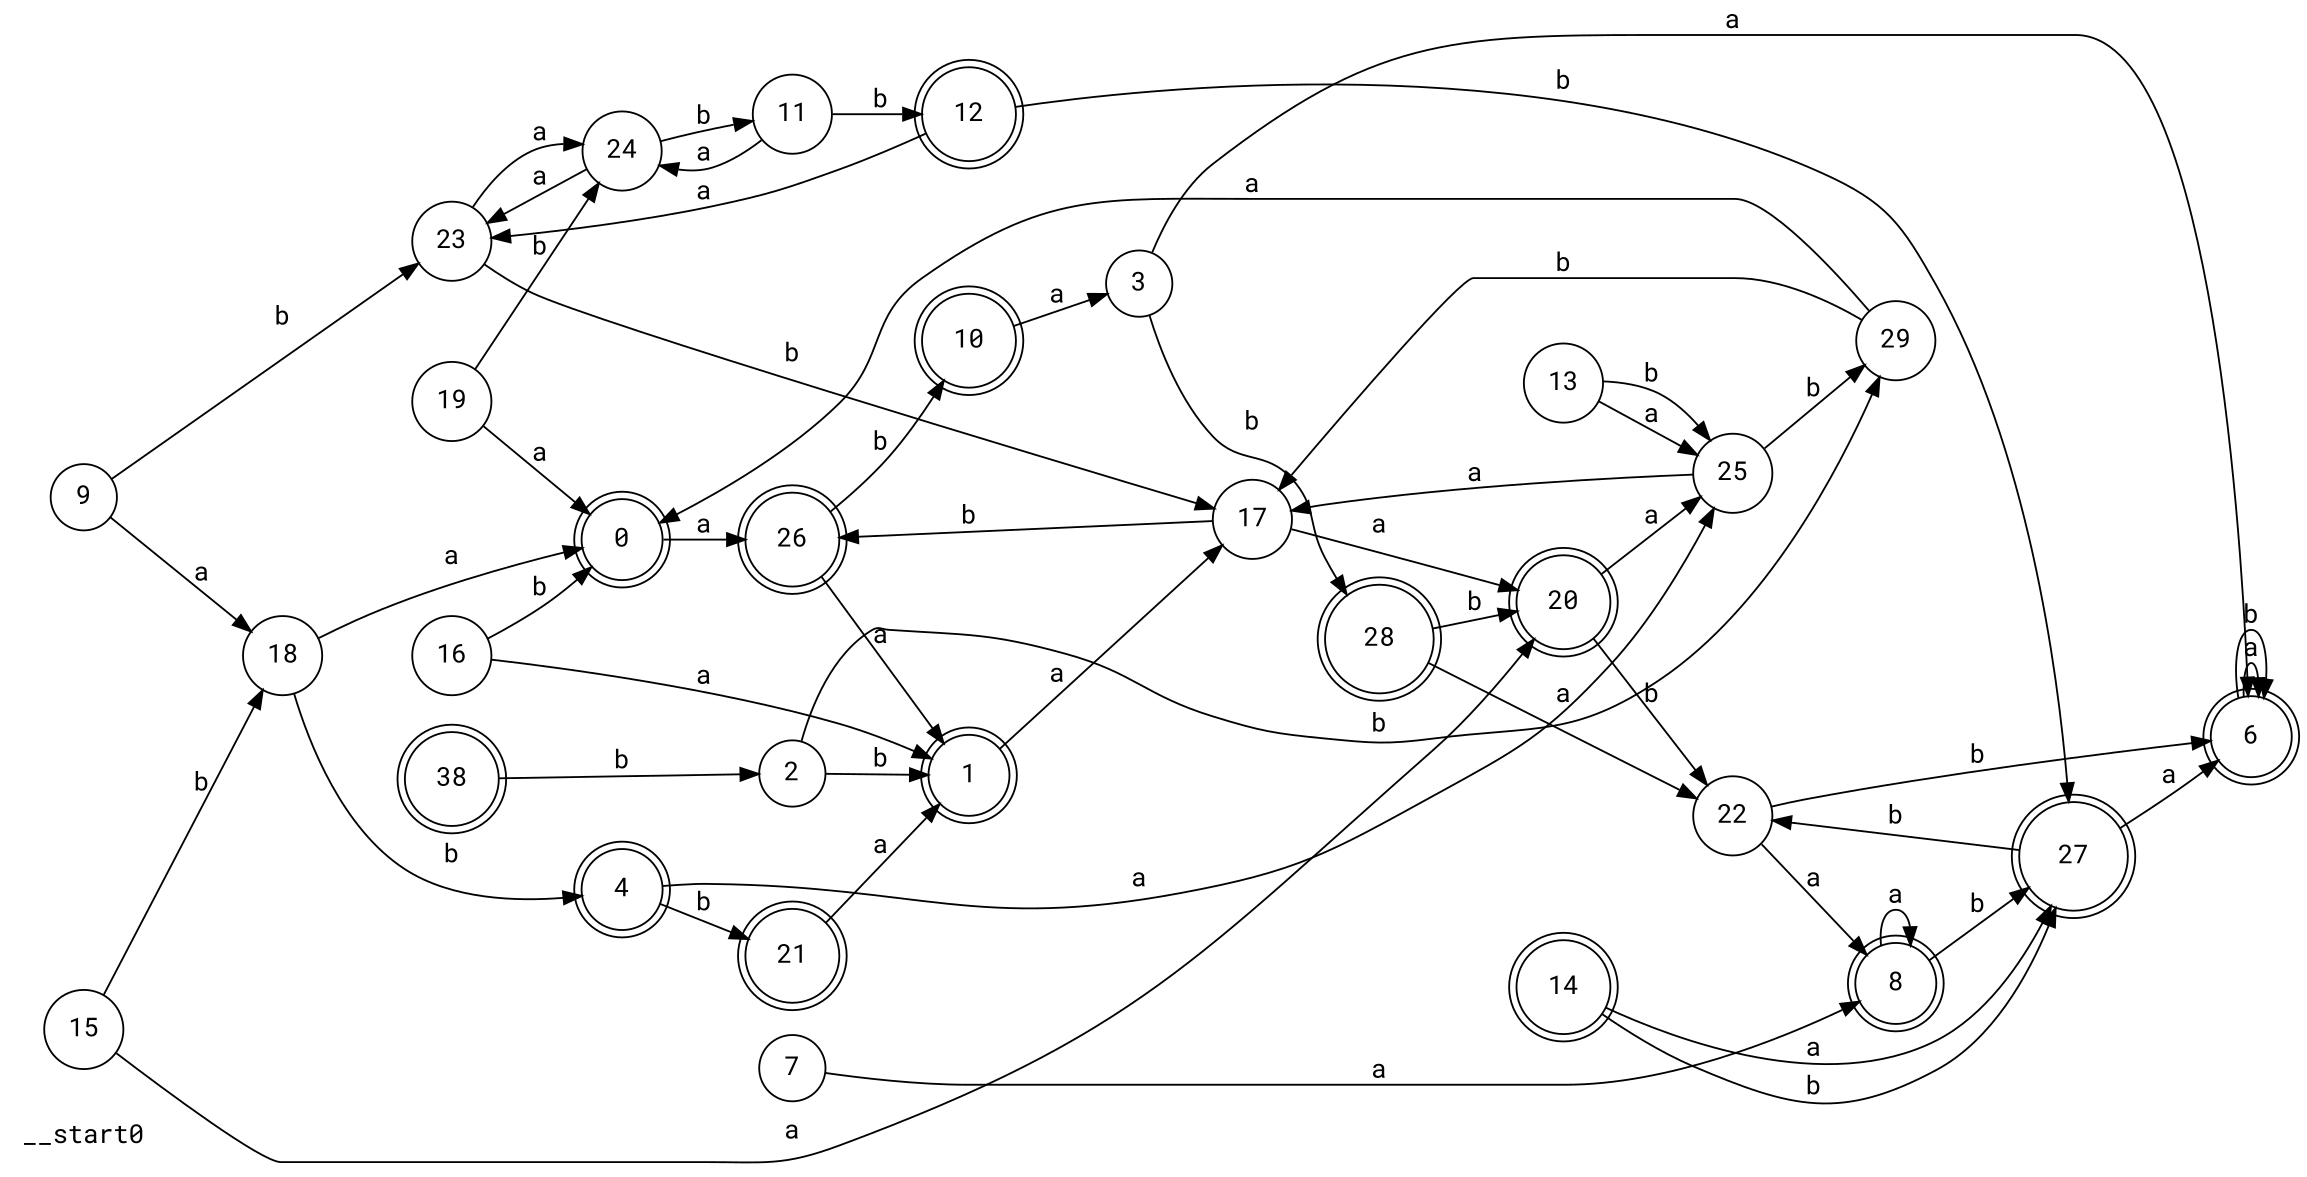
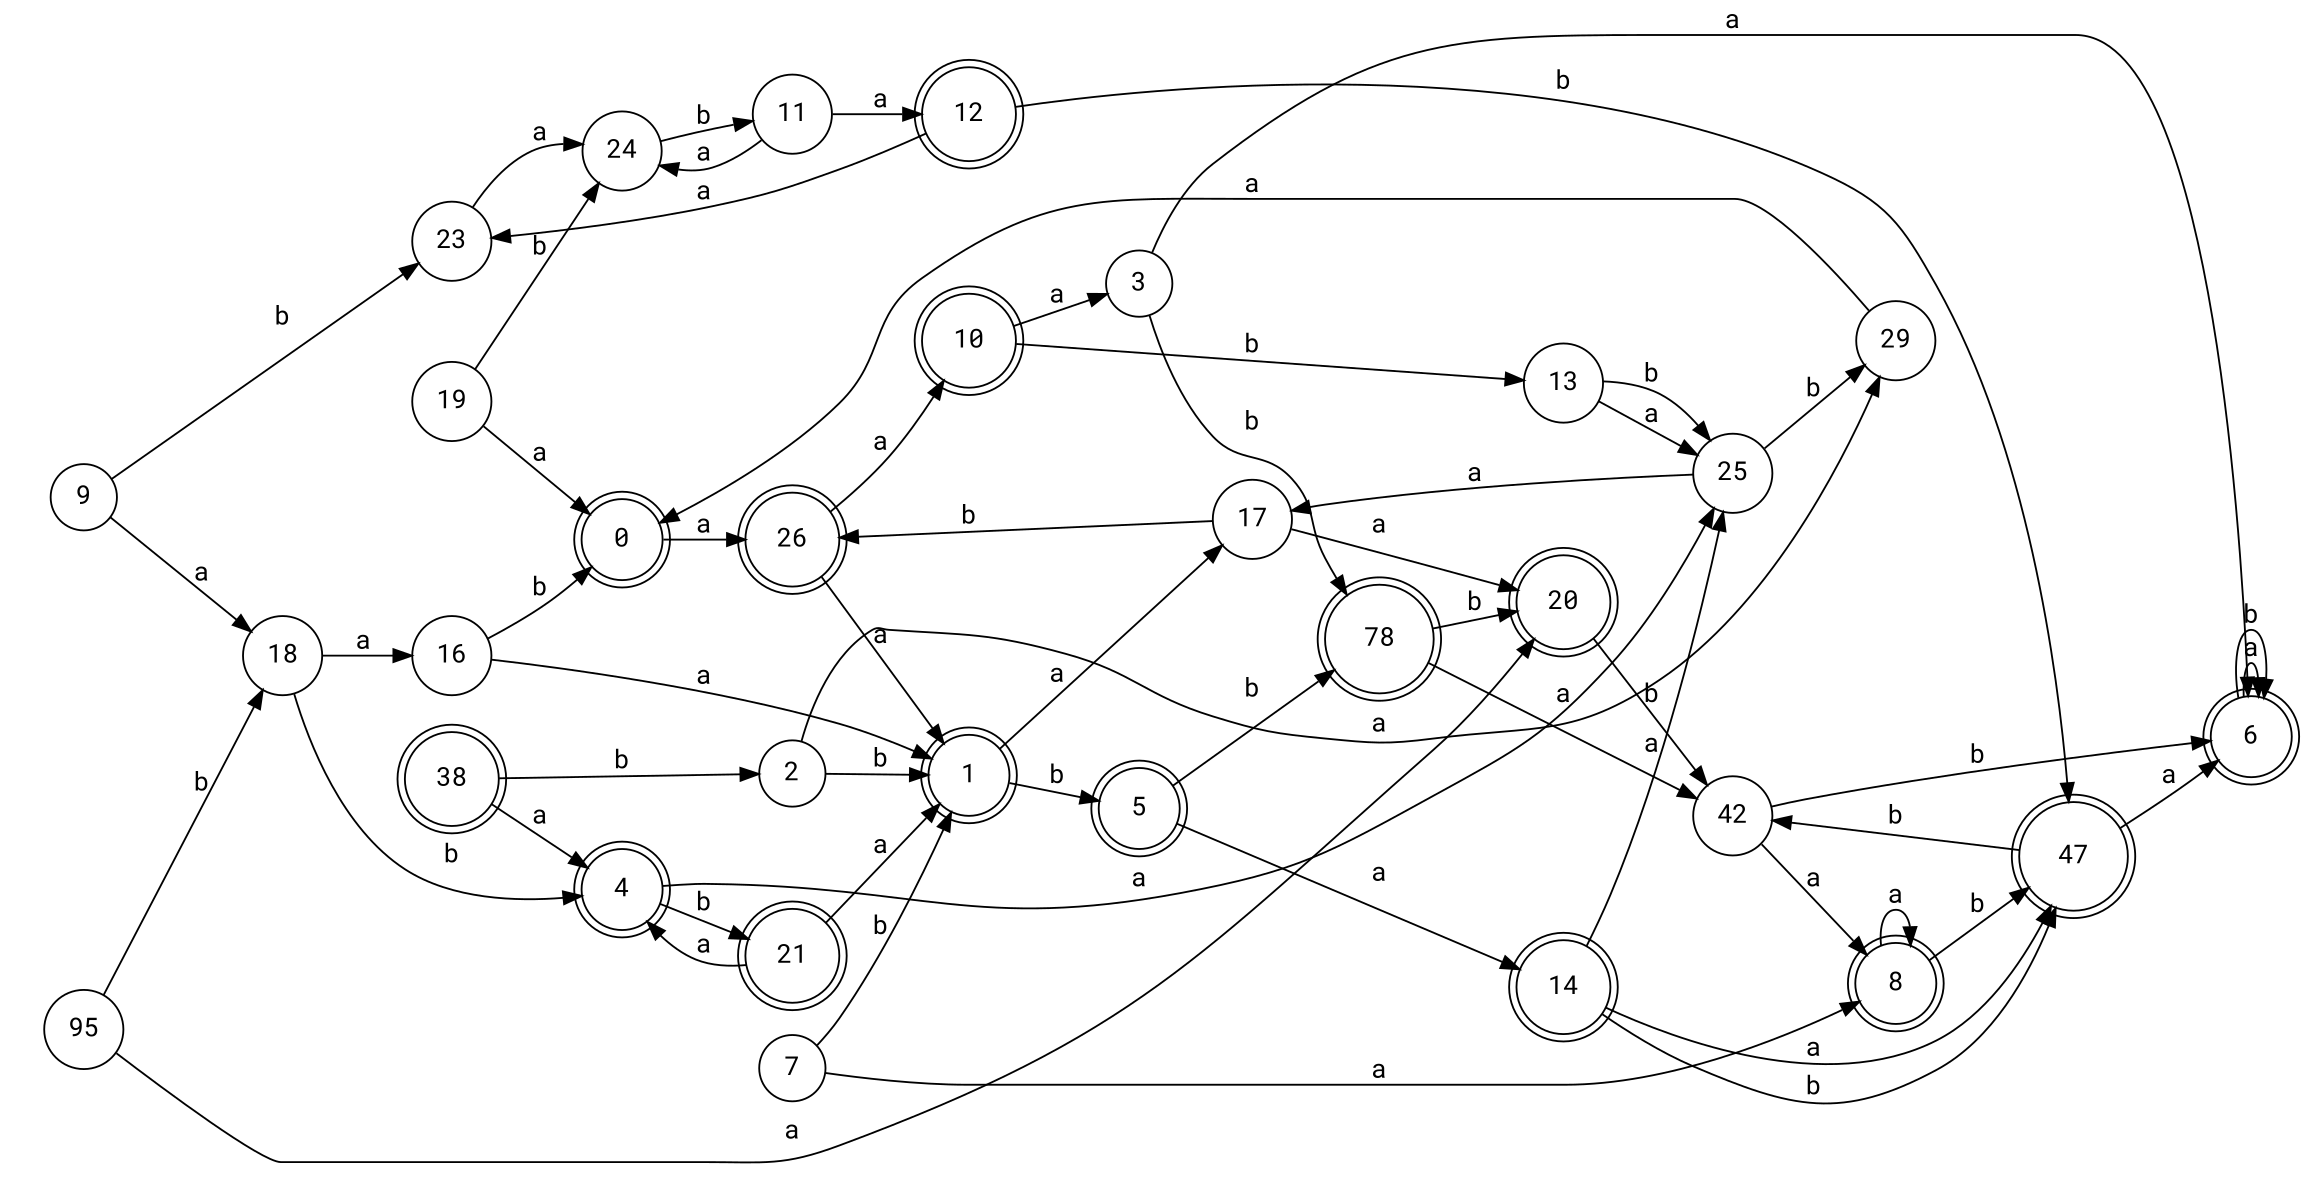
edge "11" -> "12": label "b" -> "a"
edge "24" -> "23": removed, label "a"
edge "29" -> "17": removed, label "b"
edge "10" -> "13": added, label "b"
edge "23" -> "17": removed, label "b"
edge "26" -> "10": label "b" -> "a"
edge "20" -> "25": now "14" -> "25"
edge "18" -> "0": now "18" -> "16"
node "28": label "28" -> "78"
edge "2" -> "29": label "b" -> "a"
node "5": added
node "22": label "22" -> "42"
edge "38" -> "4": added, label "a"
node "27": label "27" -> "47"
edge "7" -> "1": added, label "b"
edge "21" -> "4": added, label "a"
node "15": label "15" -> "95"
node "__start0": removed
